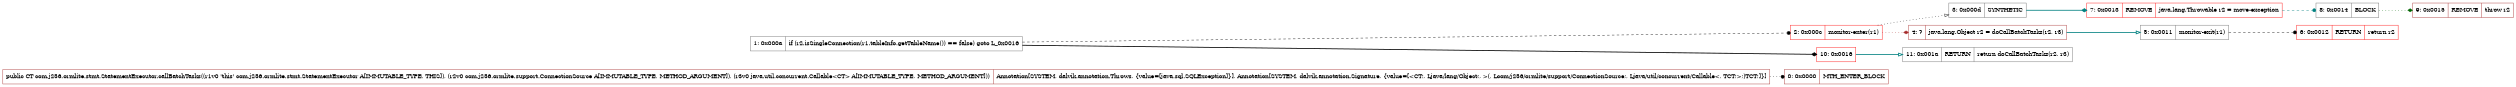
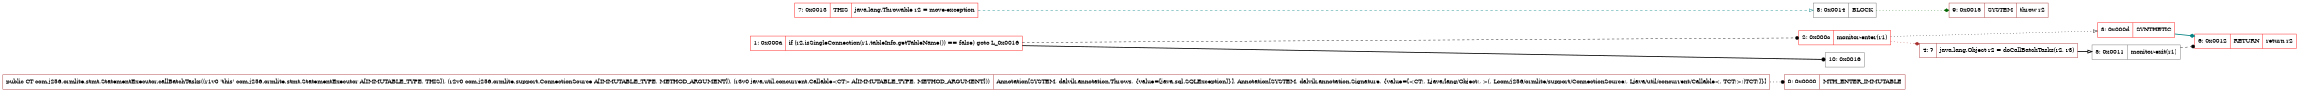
node "3: 0x000d": color gray40 -> red
edge "3: 0x000d" -> "7: 0x0013": now "3: 0x000d" -> "6: 0x0012"
node "7: 0x0013": text "REMOVE" -> "THIS"
edge "7: 0x0013" -> "8: 0x0014": arrowhead dot -> onormal
node "9: 0x0015": text "REMOVE" -> "SYSTEM"
edge "4: ?" -> "5: 0x0011": color teal -> black
node "1: 0x000a": color gray40 -> red
edge "1: 0x000a" -> "10: 0x0016": arrowhead diamond -> dot
node "10: 0x0016": color red -> gray40
node "11: 0x001a": removed
node "0: 0x0000": text "MTH_ENTER_BLOCK" -> "MTH_ENTER_IMMUTABLE"
